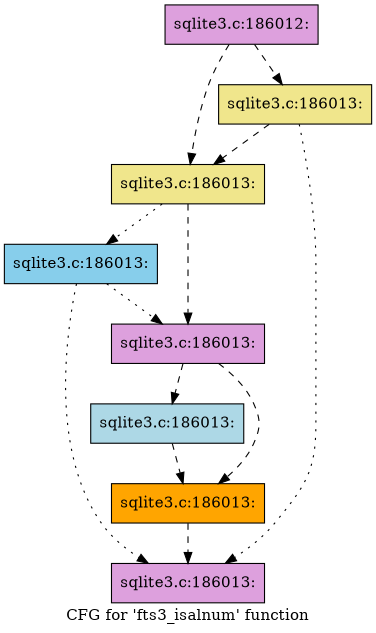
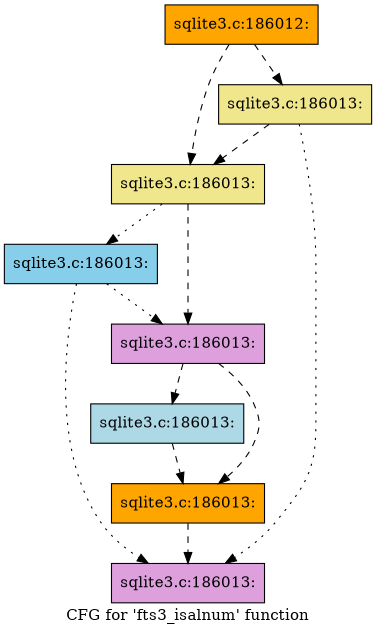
node "sqlite3.c:186012:": fillcolor plum -> orange
